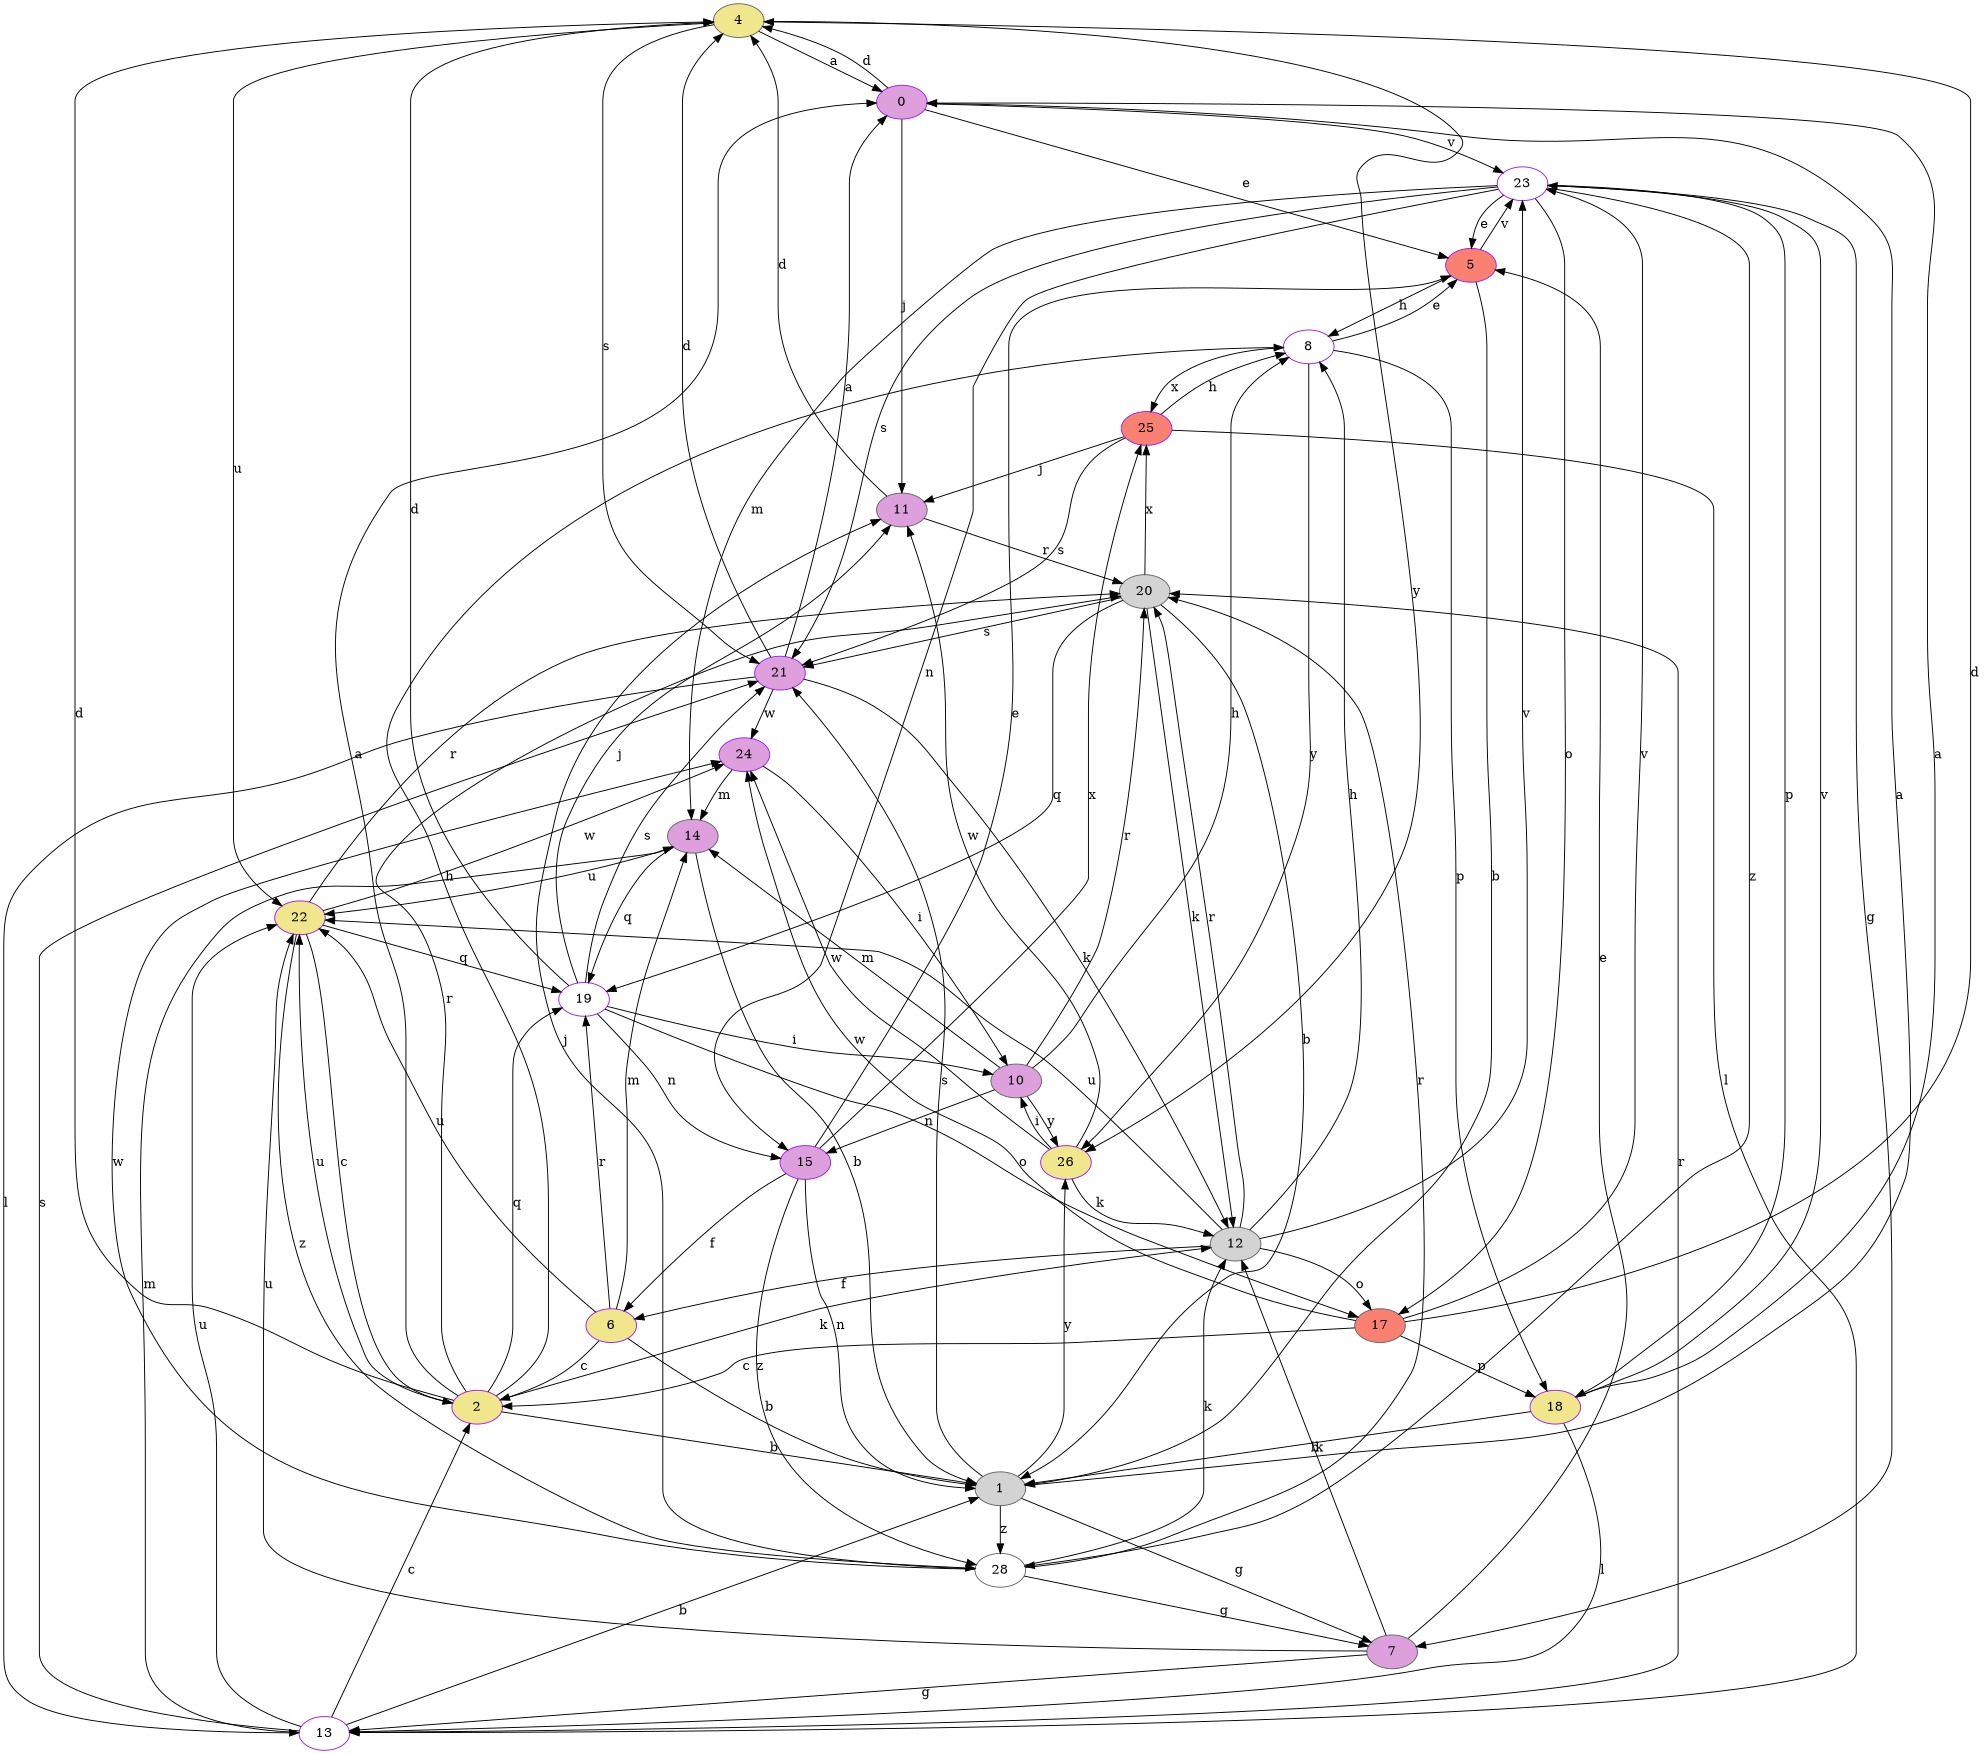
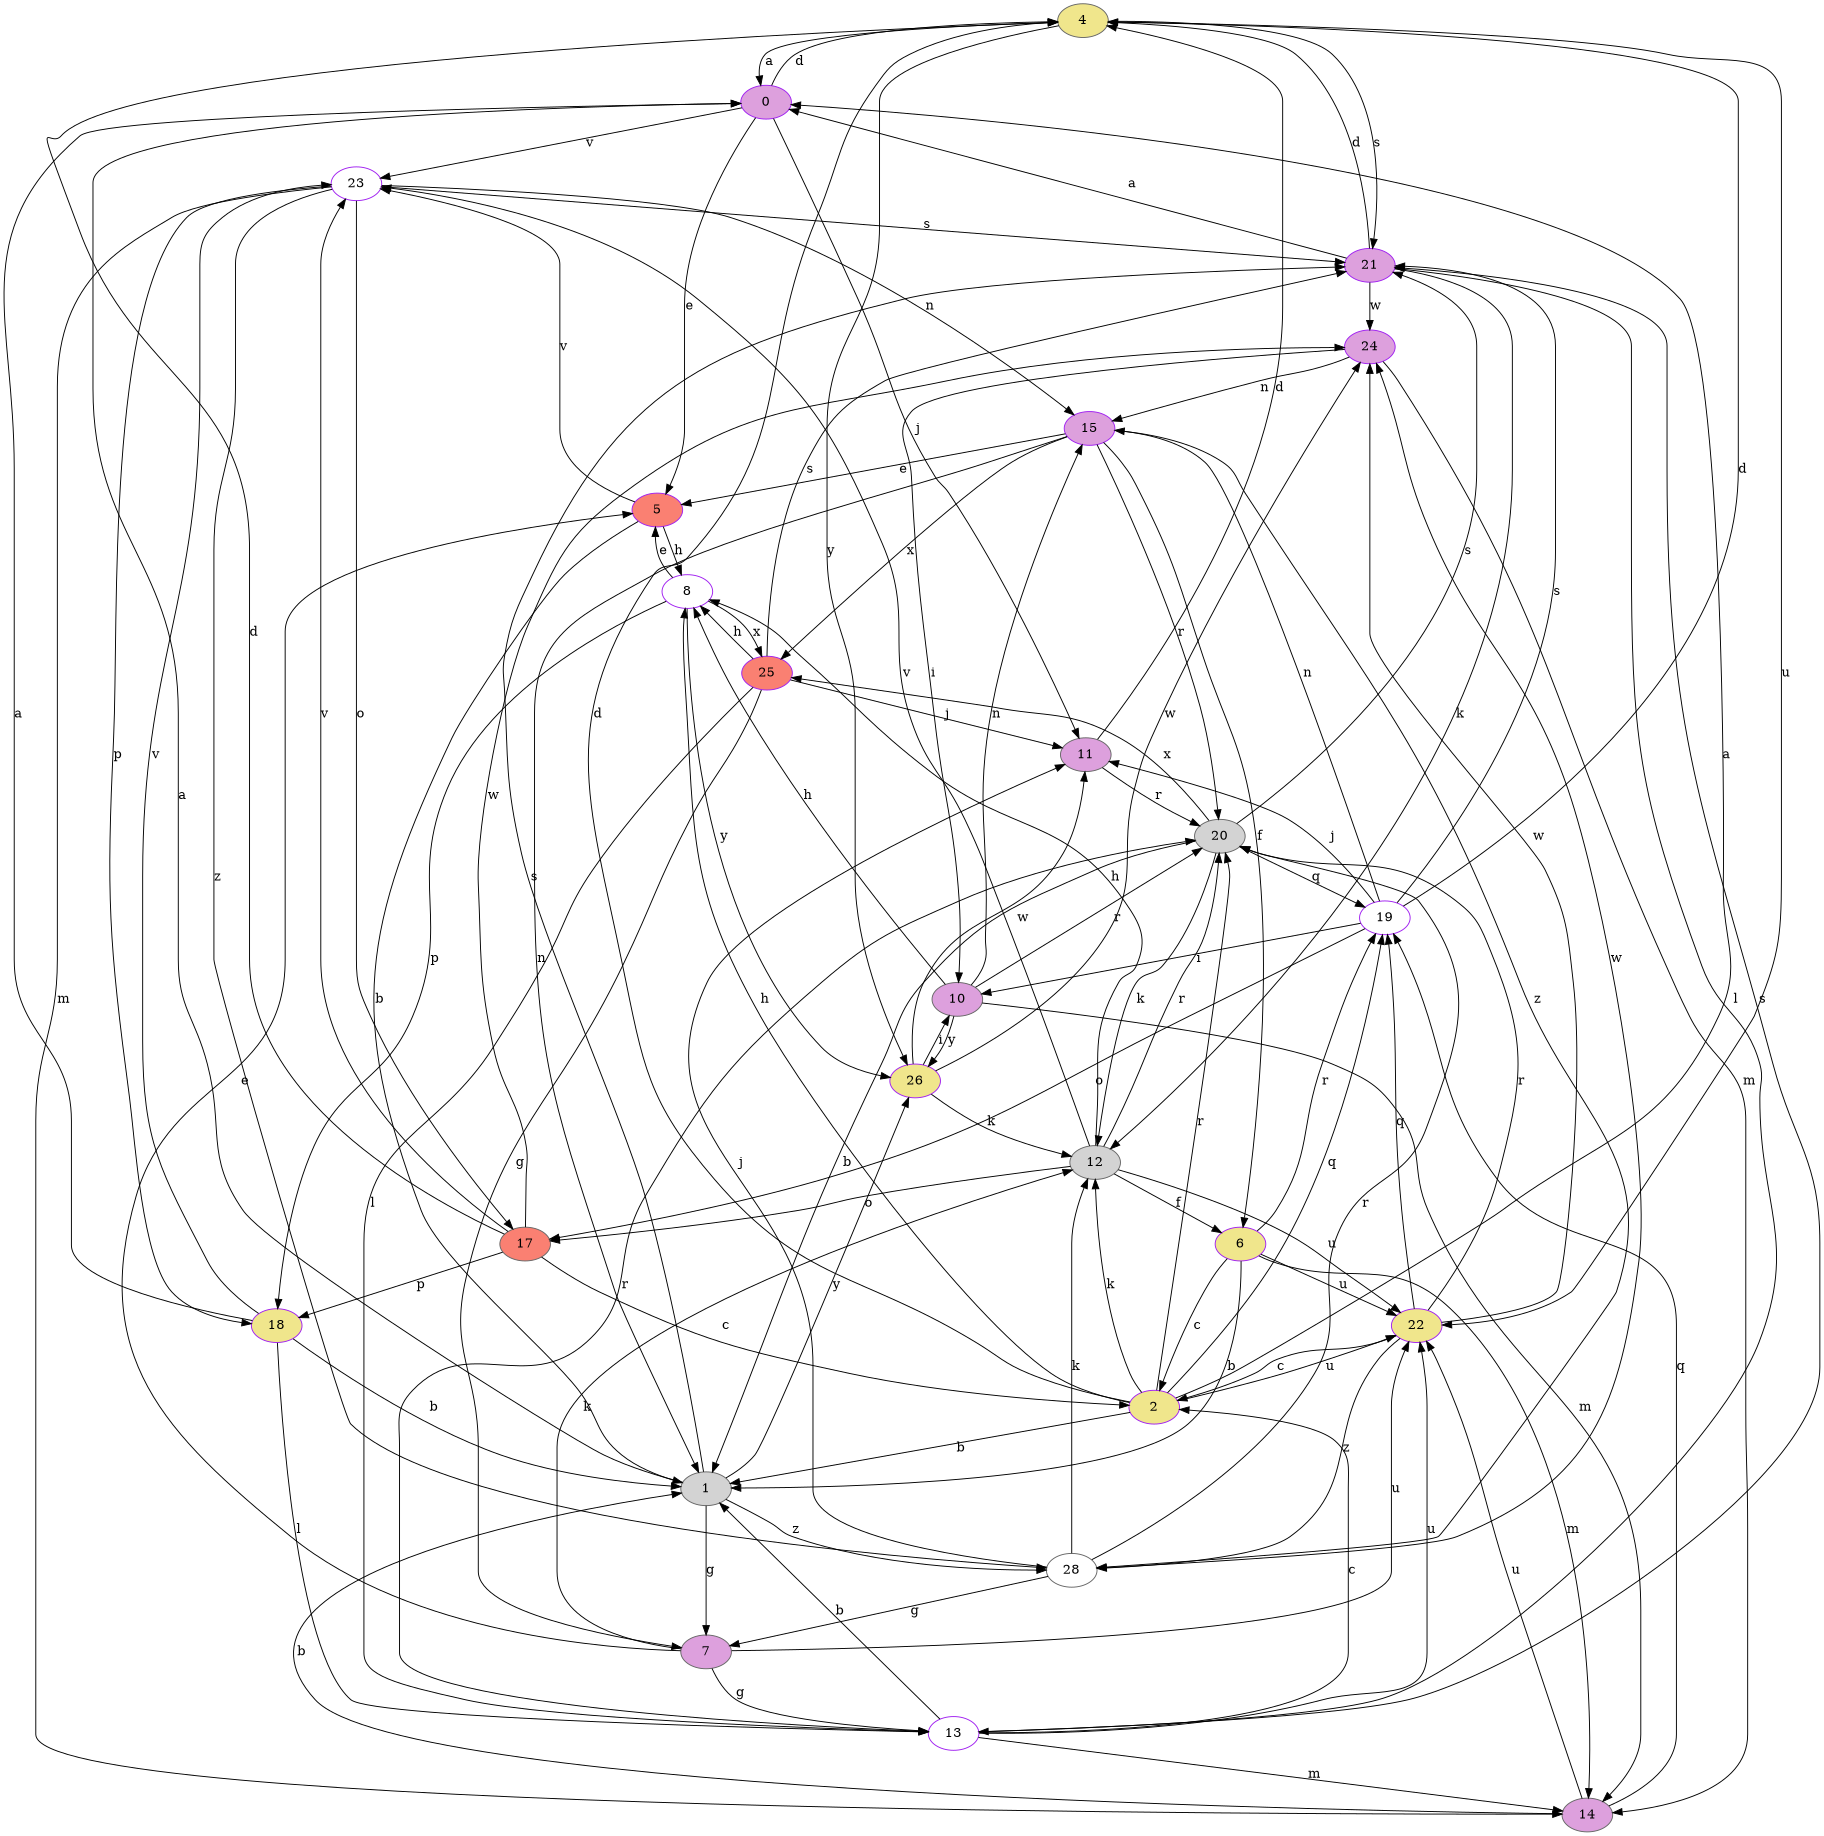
edge "23" -> "5": removed, label "e"
edge "24" -> "15": added, label "n"
edge "15" -> "20": added, label "r"
edge "23" -> "7": now "25" -> "7"
